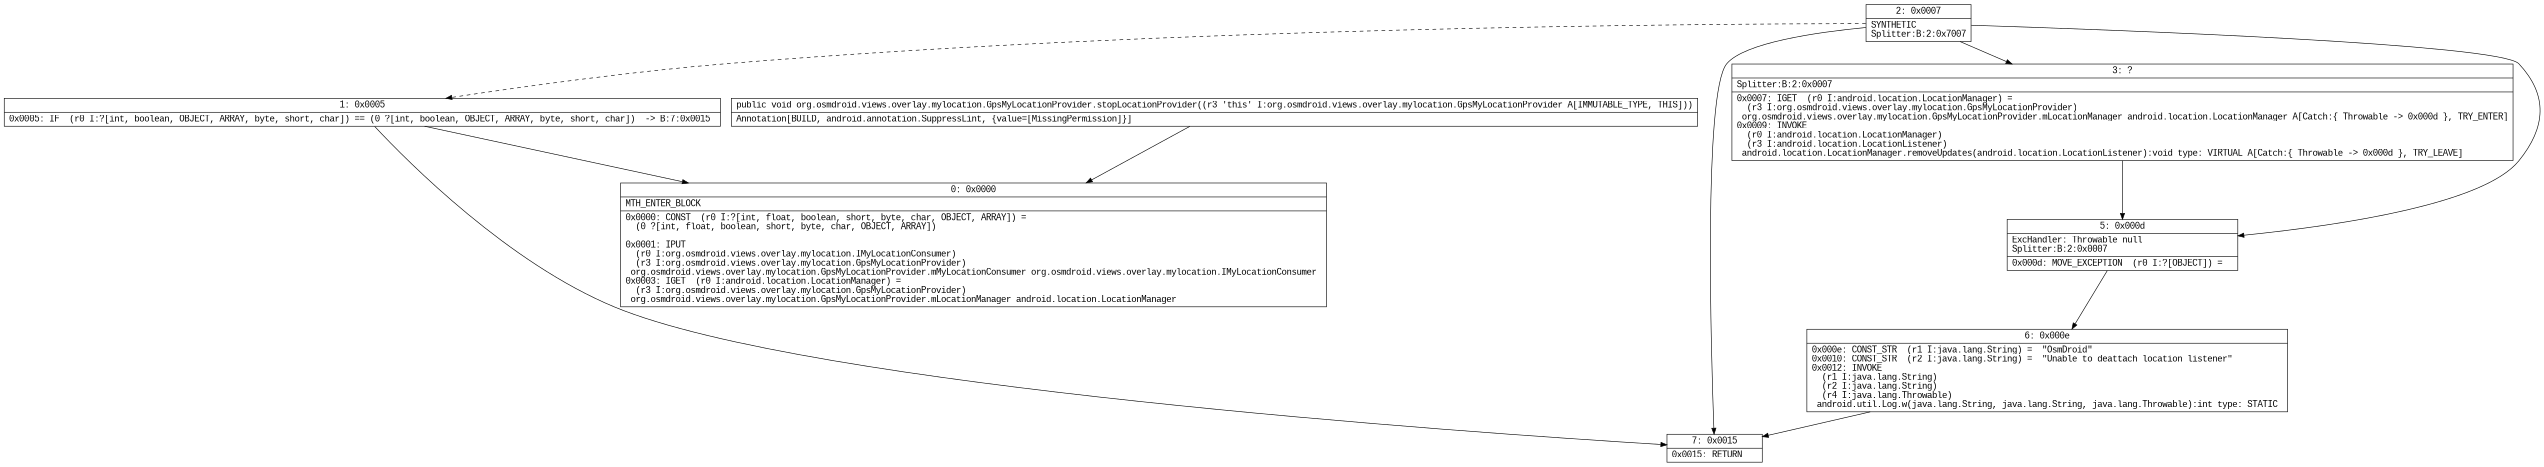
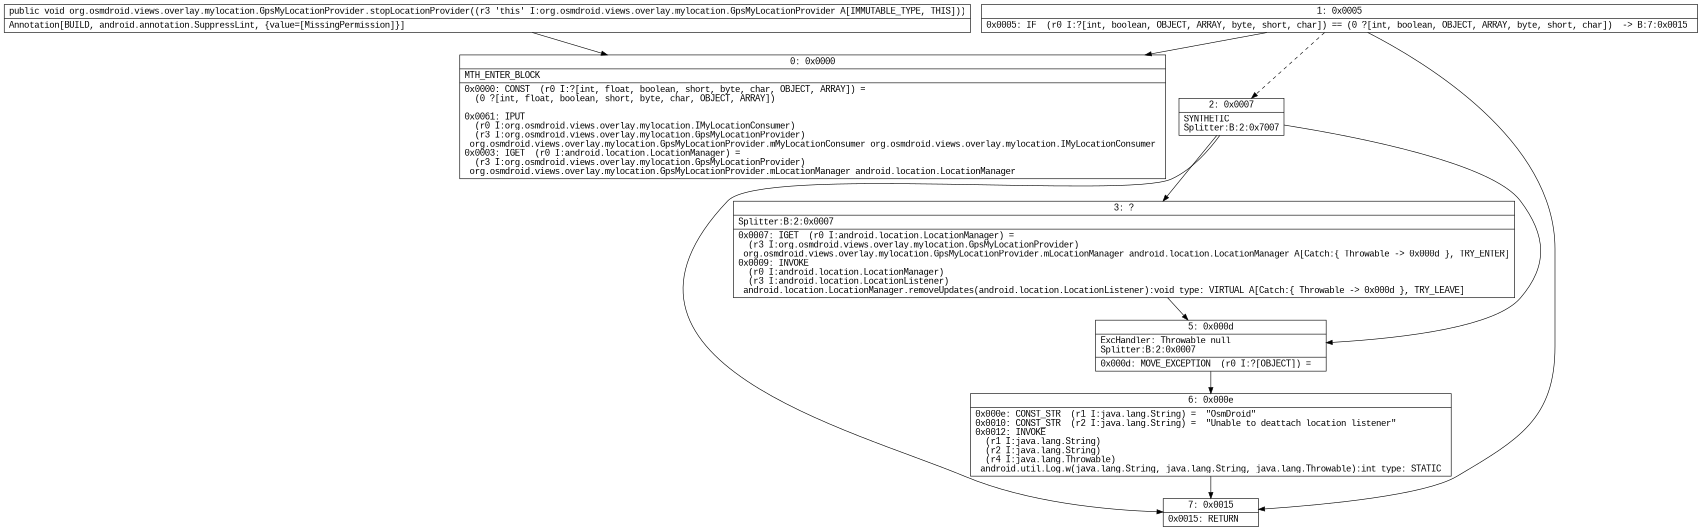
edge "2: 0x0007" -> "1: 0x0005": reversed
node "0: 0x0000": text "0x0001: IPUT" -> "0x0061: IPUT"
